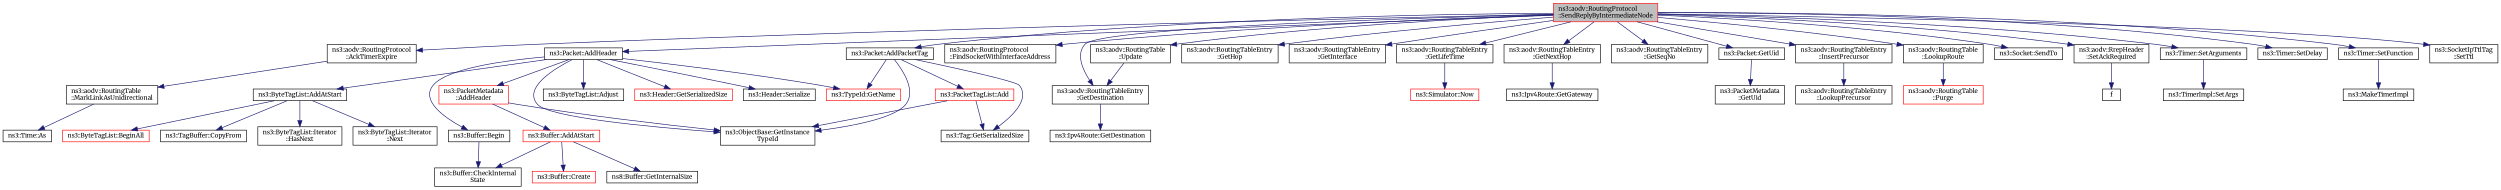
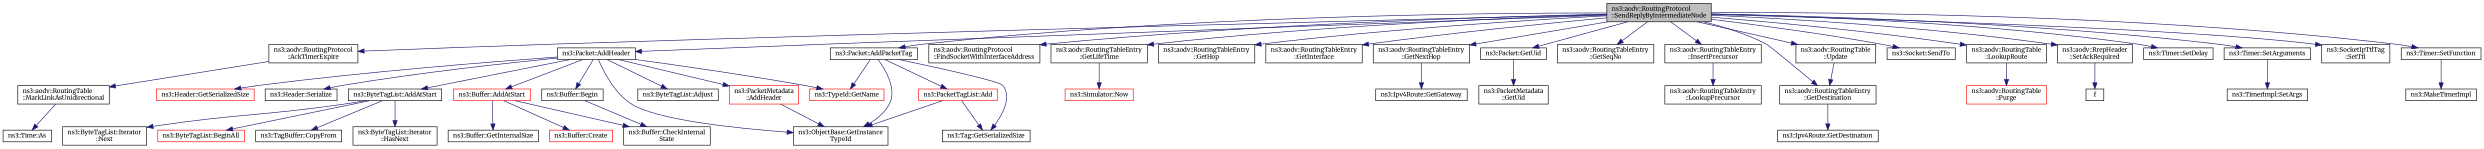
node "ns3::aodv::RoutingProtocol ::SendReplyByIntermediateNode": color red -> black
edge "ns3::PacketMetadata ::AddHeader" -> "ns3::Buffer::AddAtStart": now "ns3::Packet::AddHeader" -> "ns3::Buffer::AddAtStart"
node "ns8::Buffer::GetInternalSize": label "ns8::Buffer::GetInternalSize" -> "ns3::Buffer::GetInternalSize"
